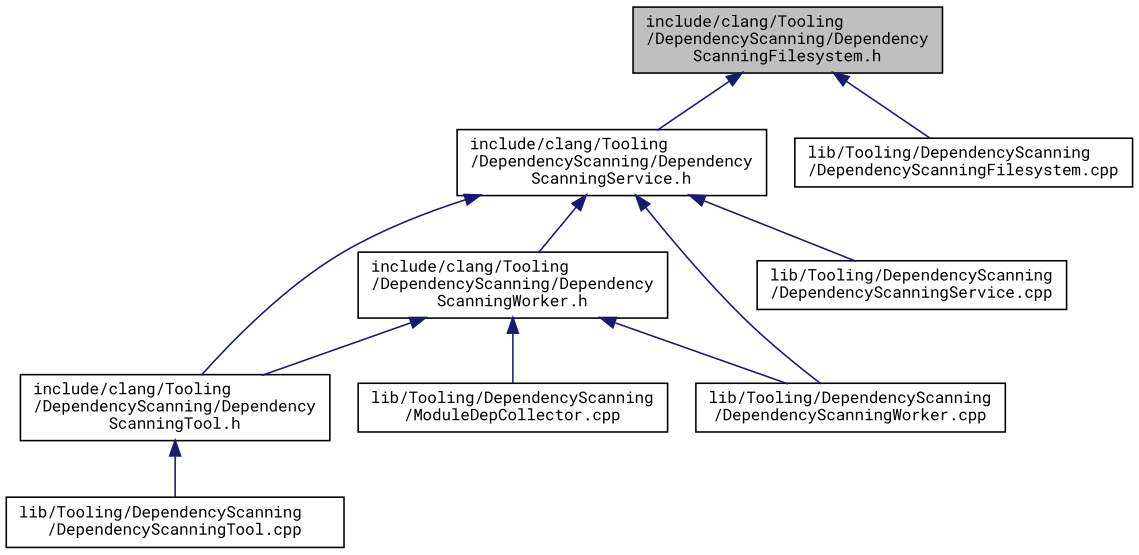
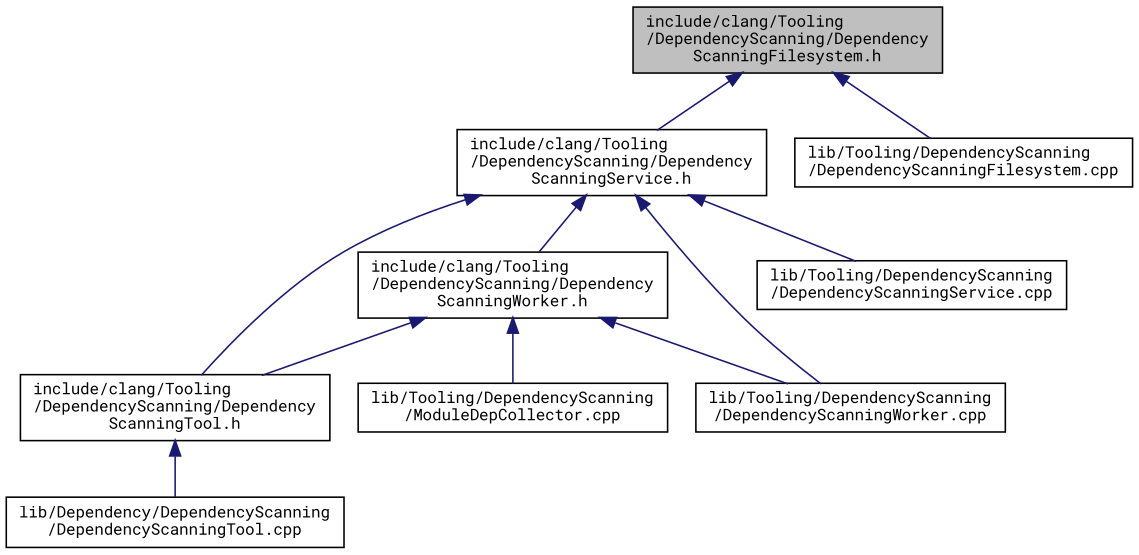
node "lib/Tooling/DependencyScanning /DependencyScanningTool.cpp": label "lib/Tooling/DependencyScanning /DependencyScanningTool.cpp" -> "lib/Dependency/DependencyScanning /DependencyScanningTool.cpp"
